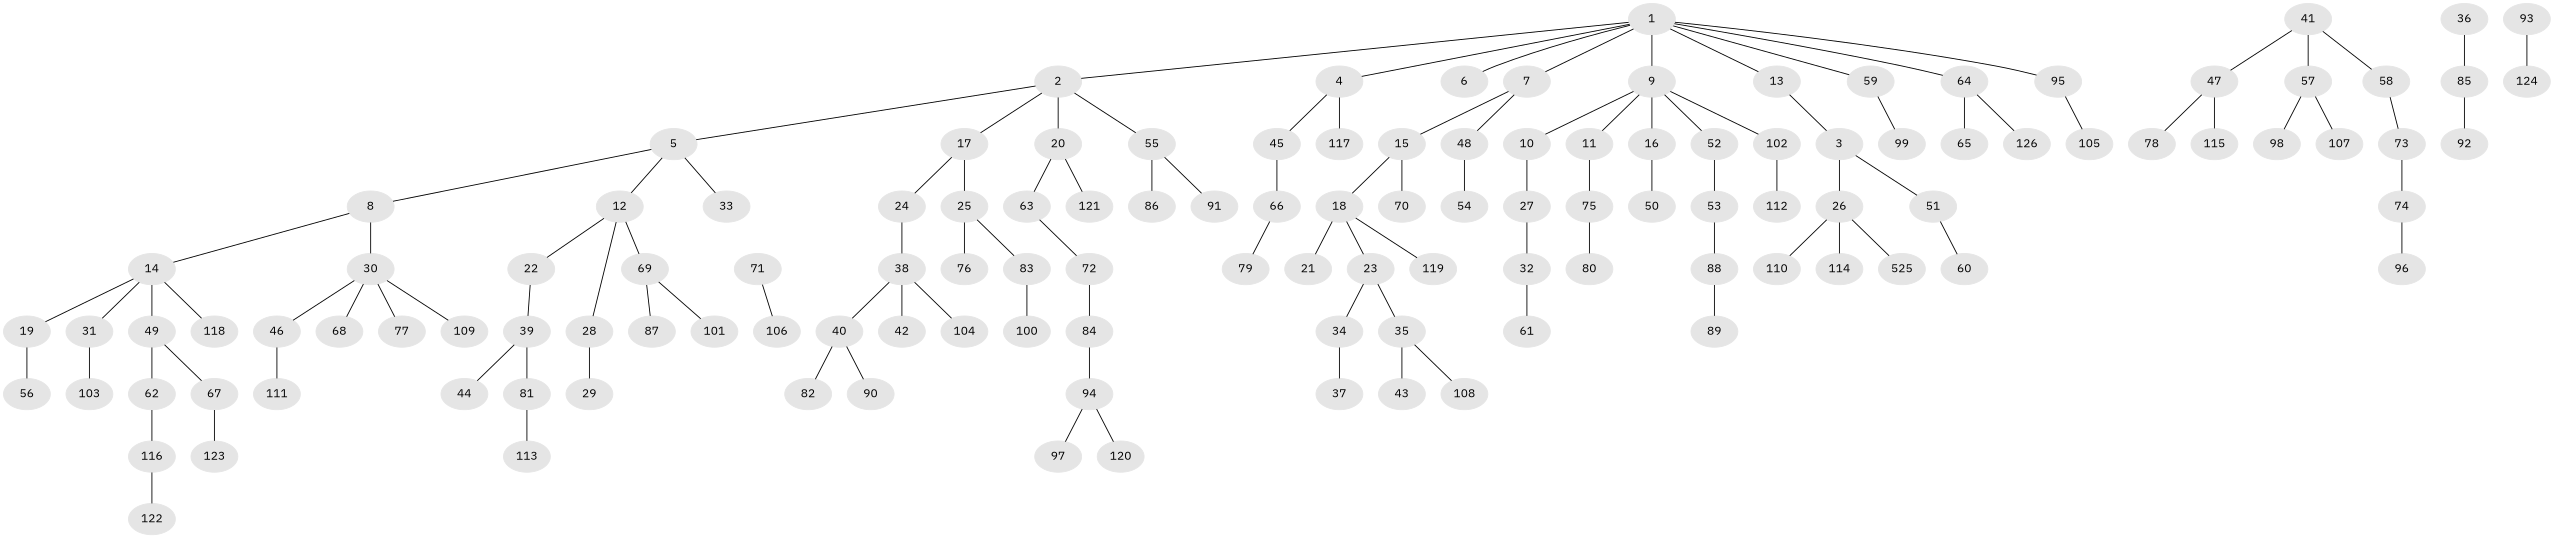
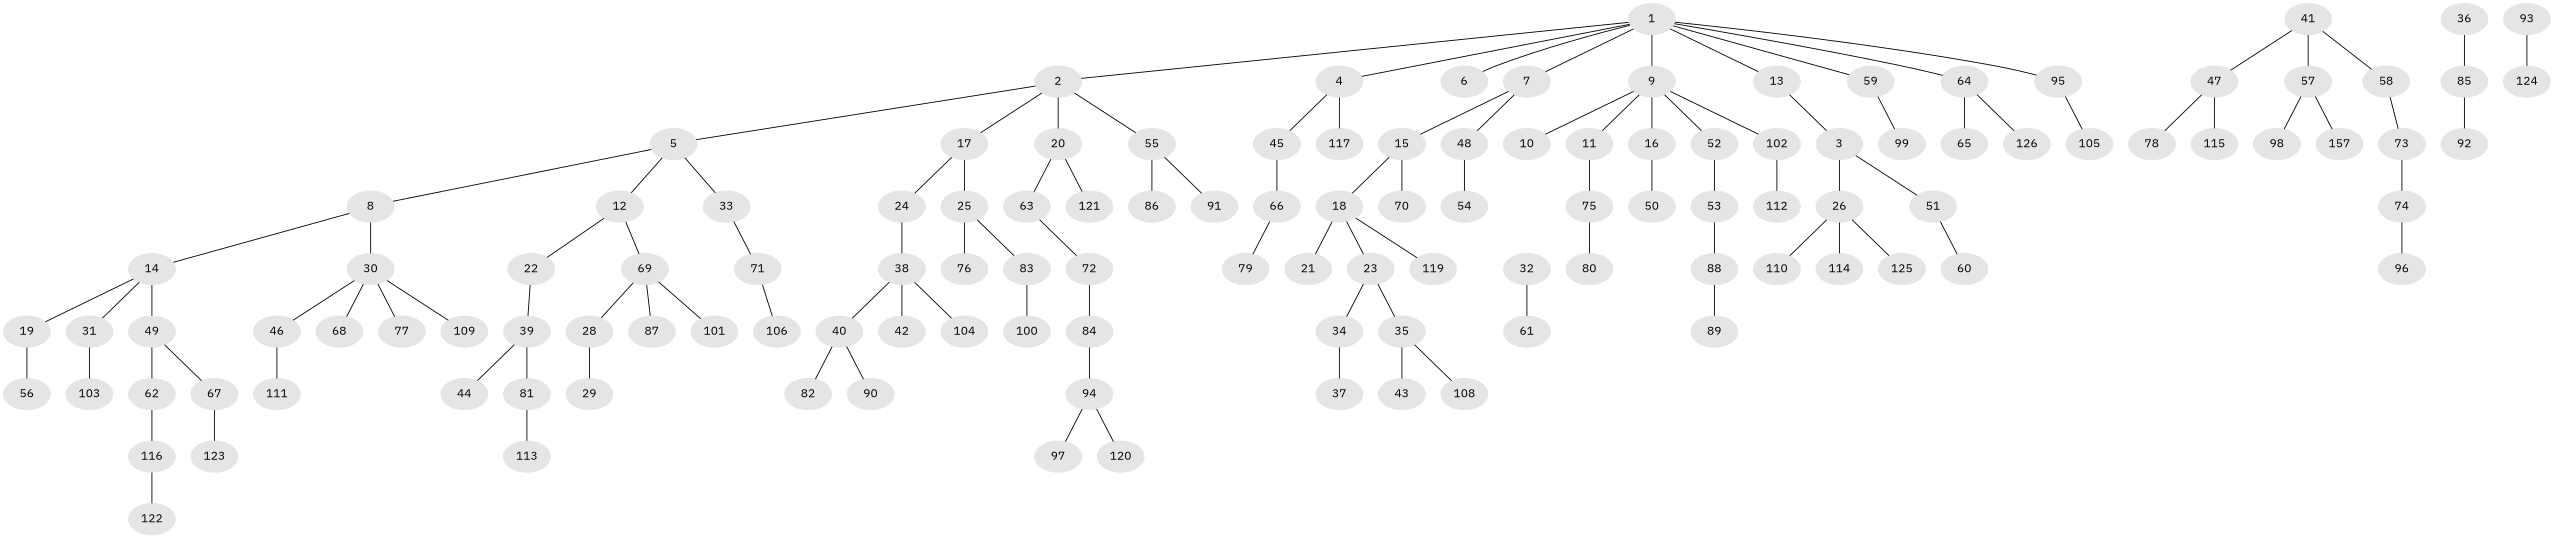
node "107": label "107" -> "157"
node "27": removed
edge "33" -- "71": added
edge "12" -- "28": now "69" -- "28"
node "525": label "525" -> "125"
node "118": removed
